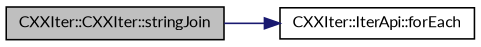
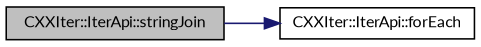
node "CXXIter::CXXIter::stringJoin": label "CXXIter::CXXIter::stringJoin" -> "CXXIter::IterApi::stringJoin"
